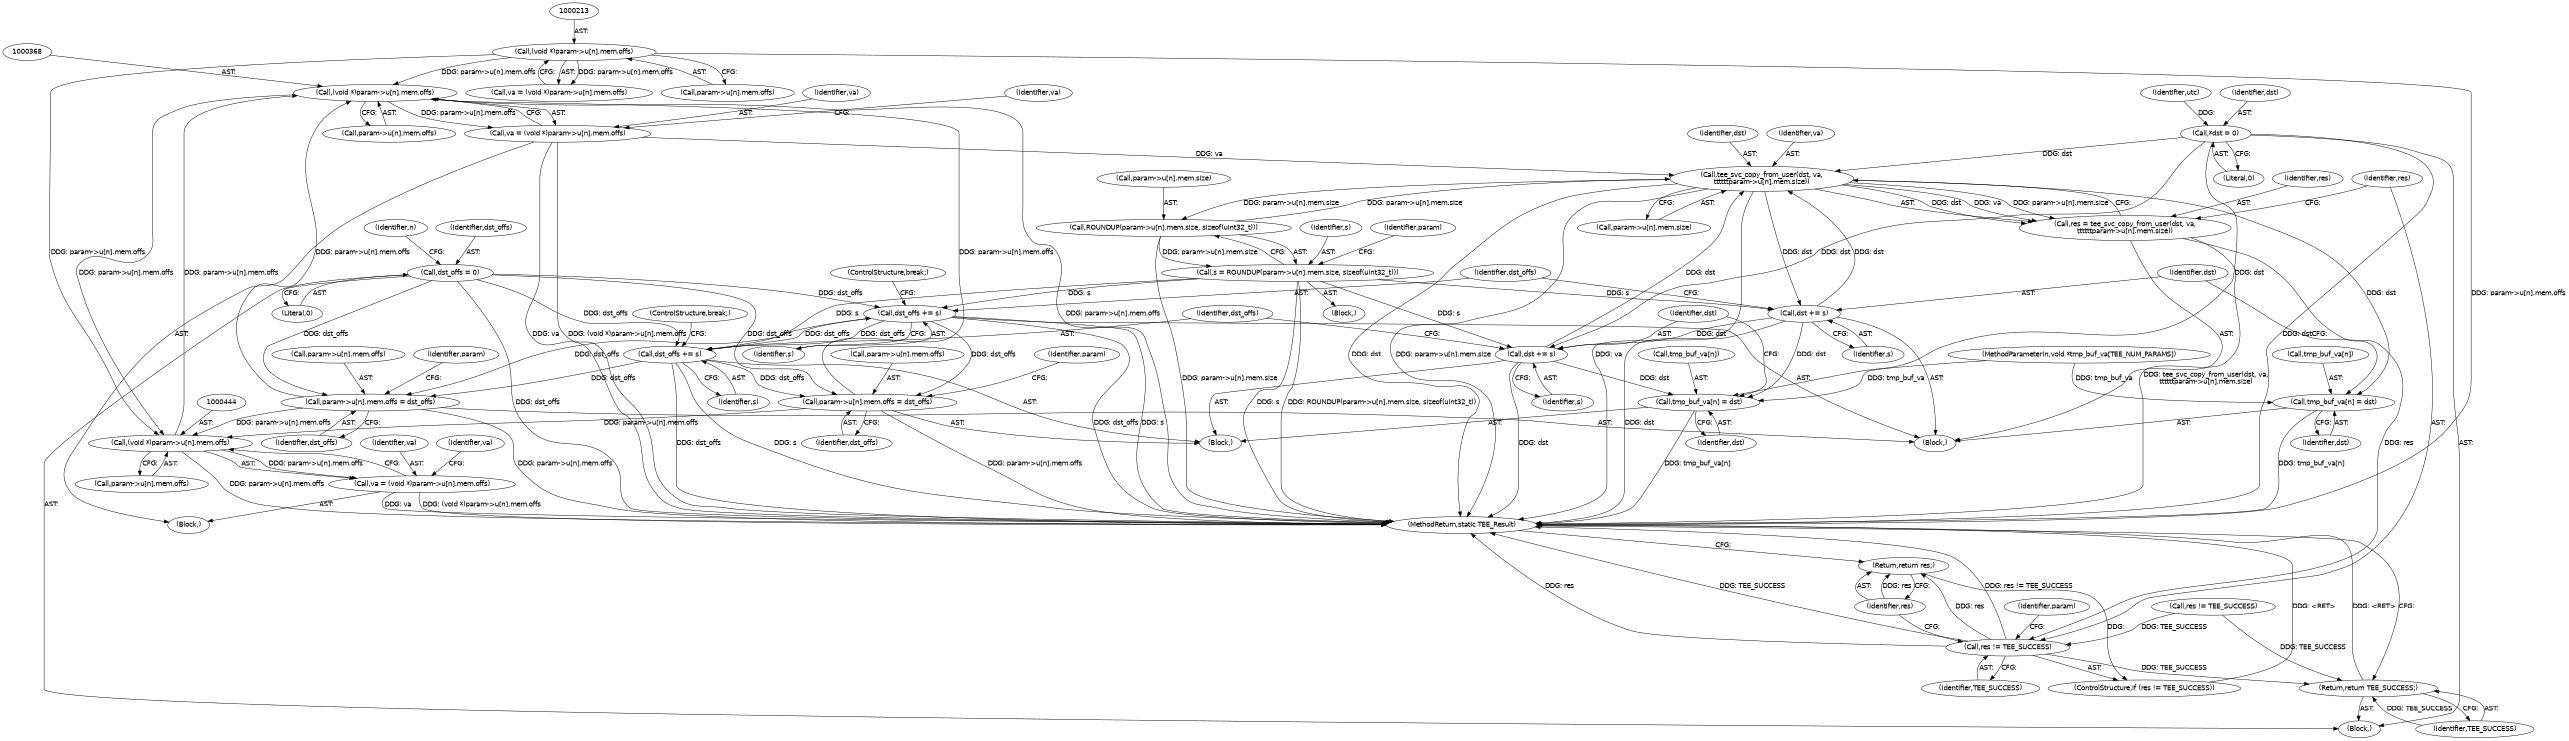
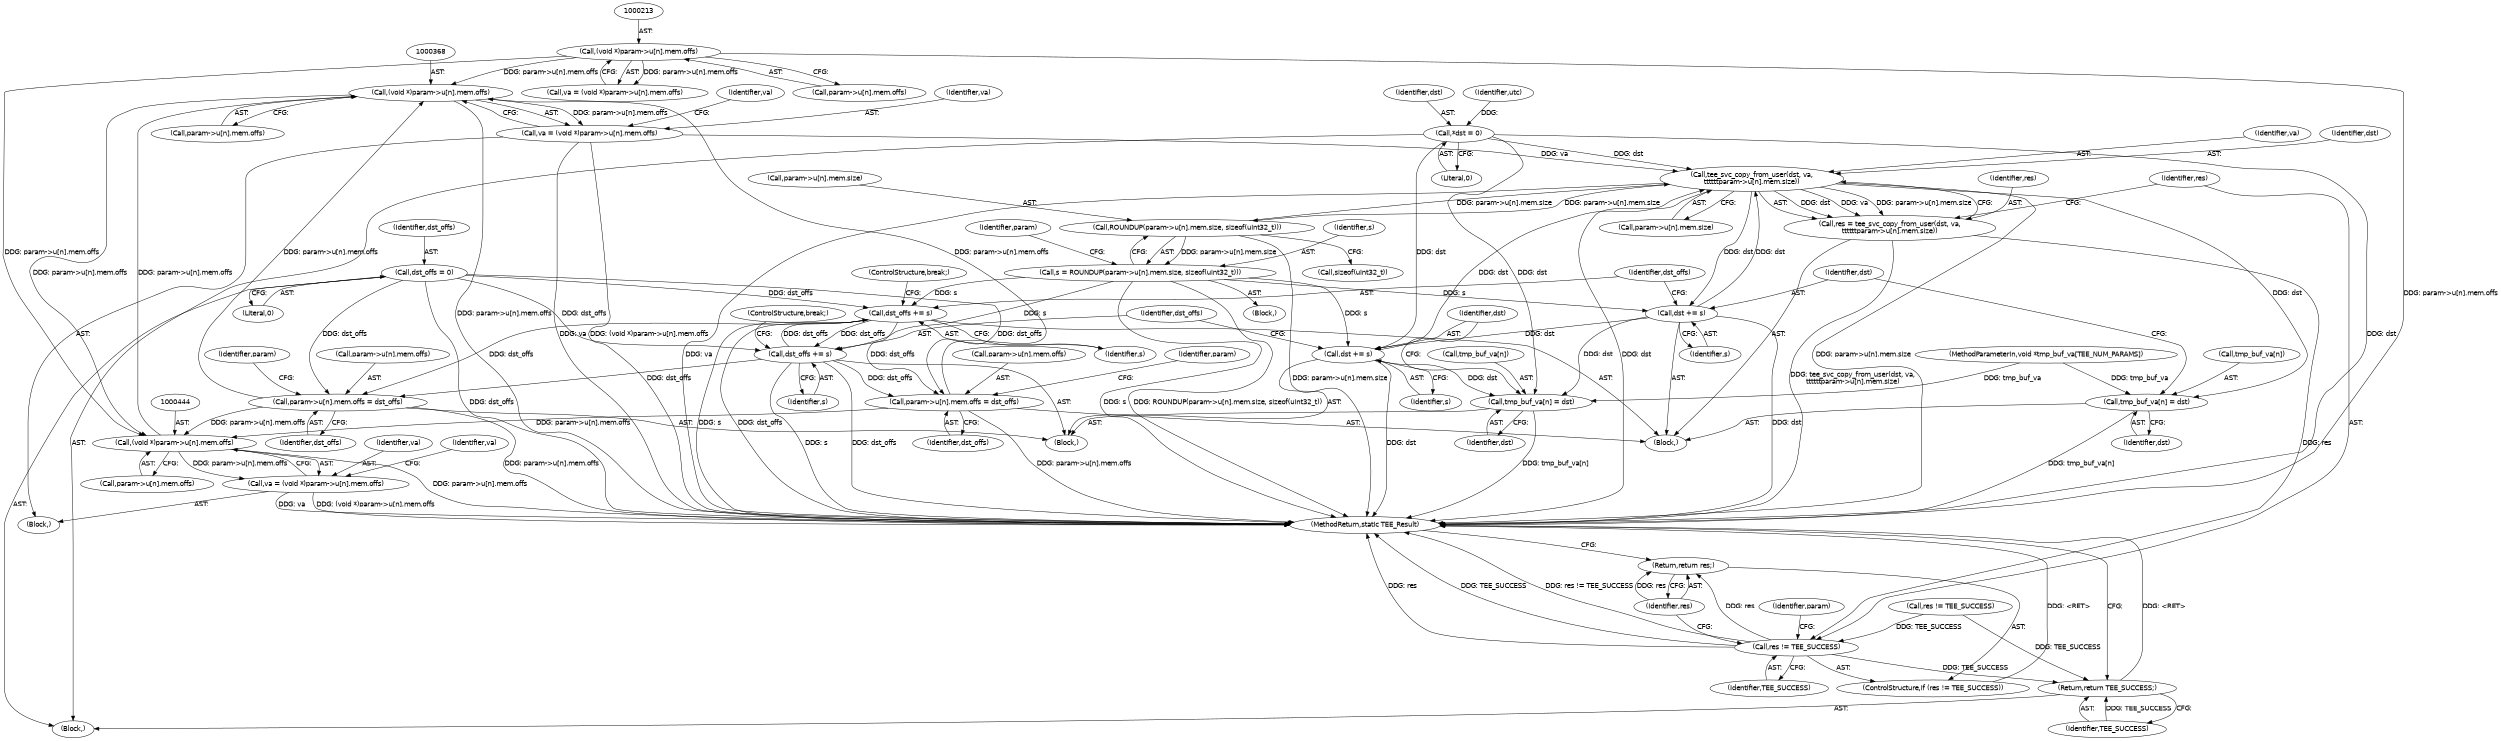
node "(Identifier,n)": removed
node "(Call,sizeof(uint32_t))": added
edge "(Return,return res;)" -> "(ControlStructure,if (res != TEE_SUCCESS))": label "DDG: " -> "AST: "
